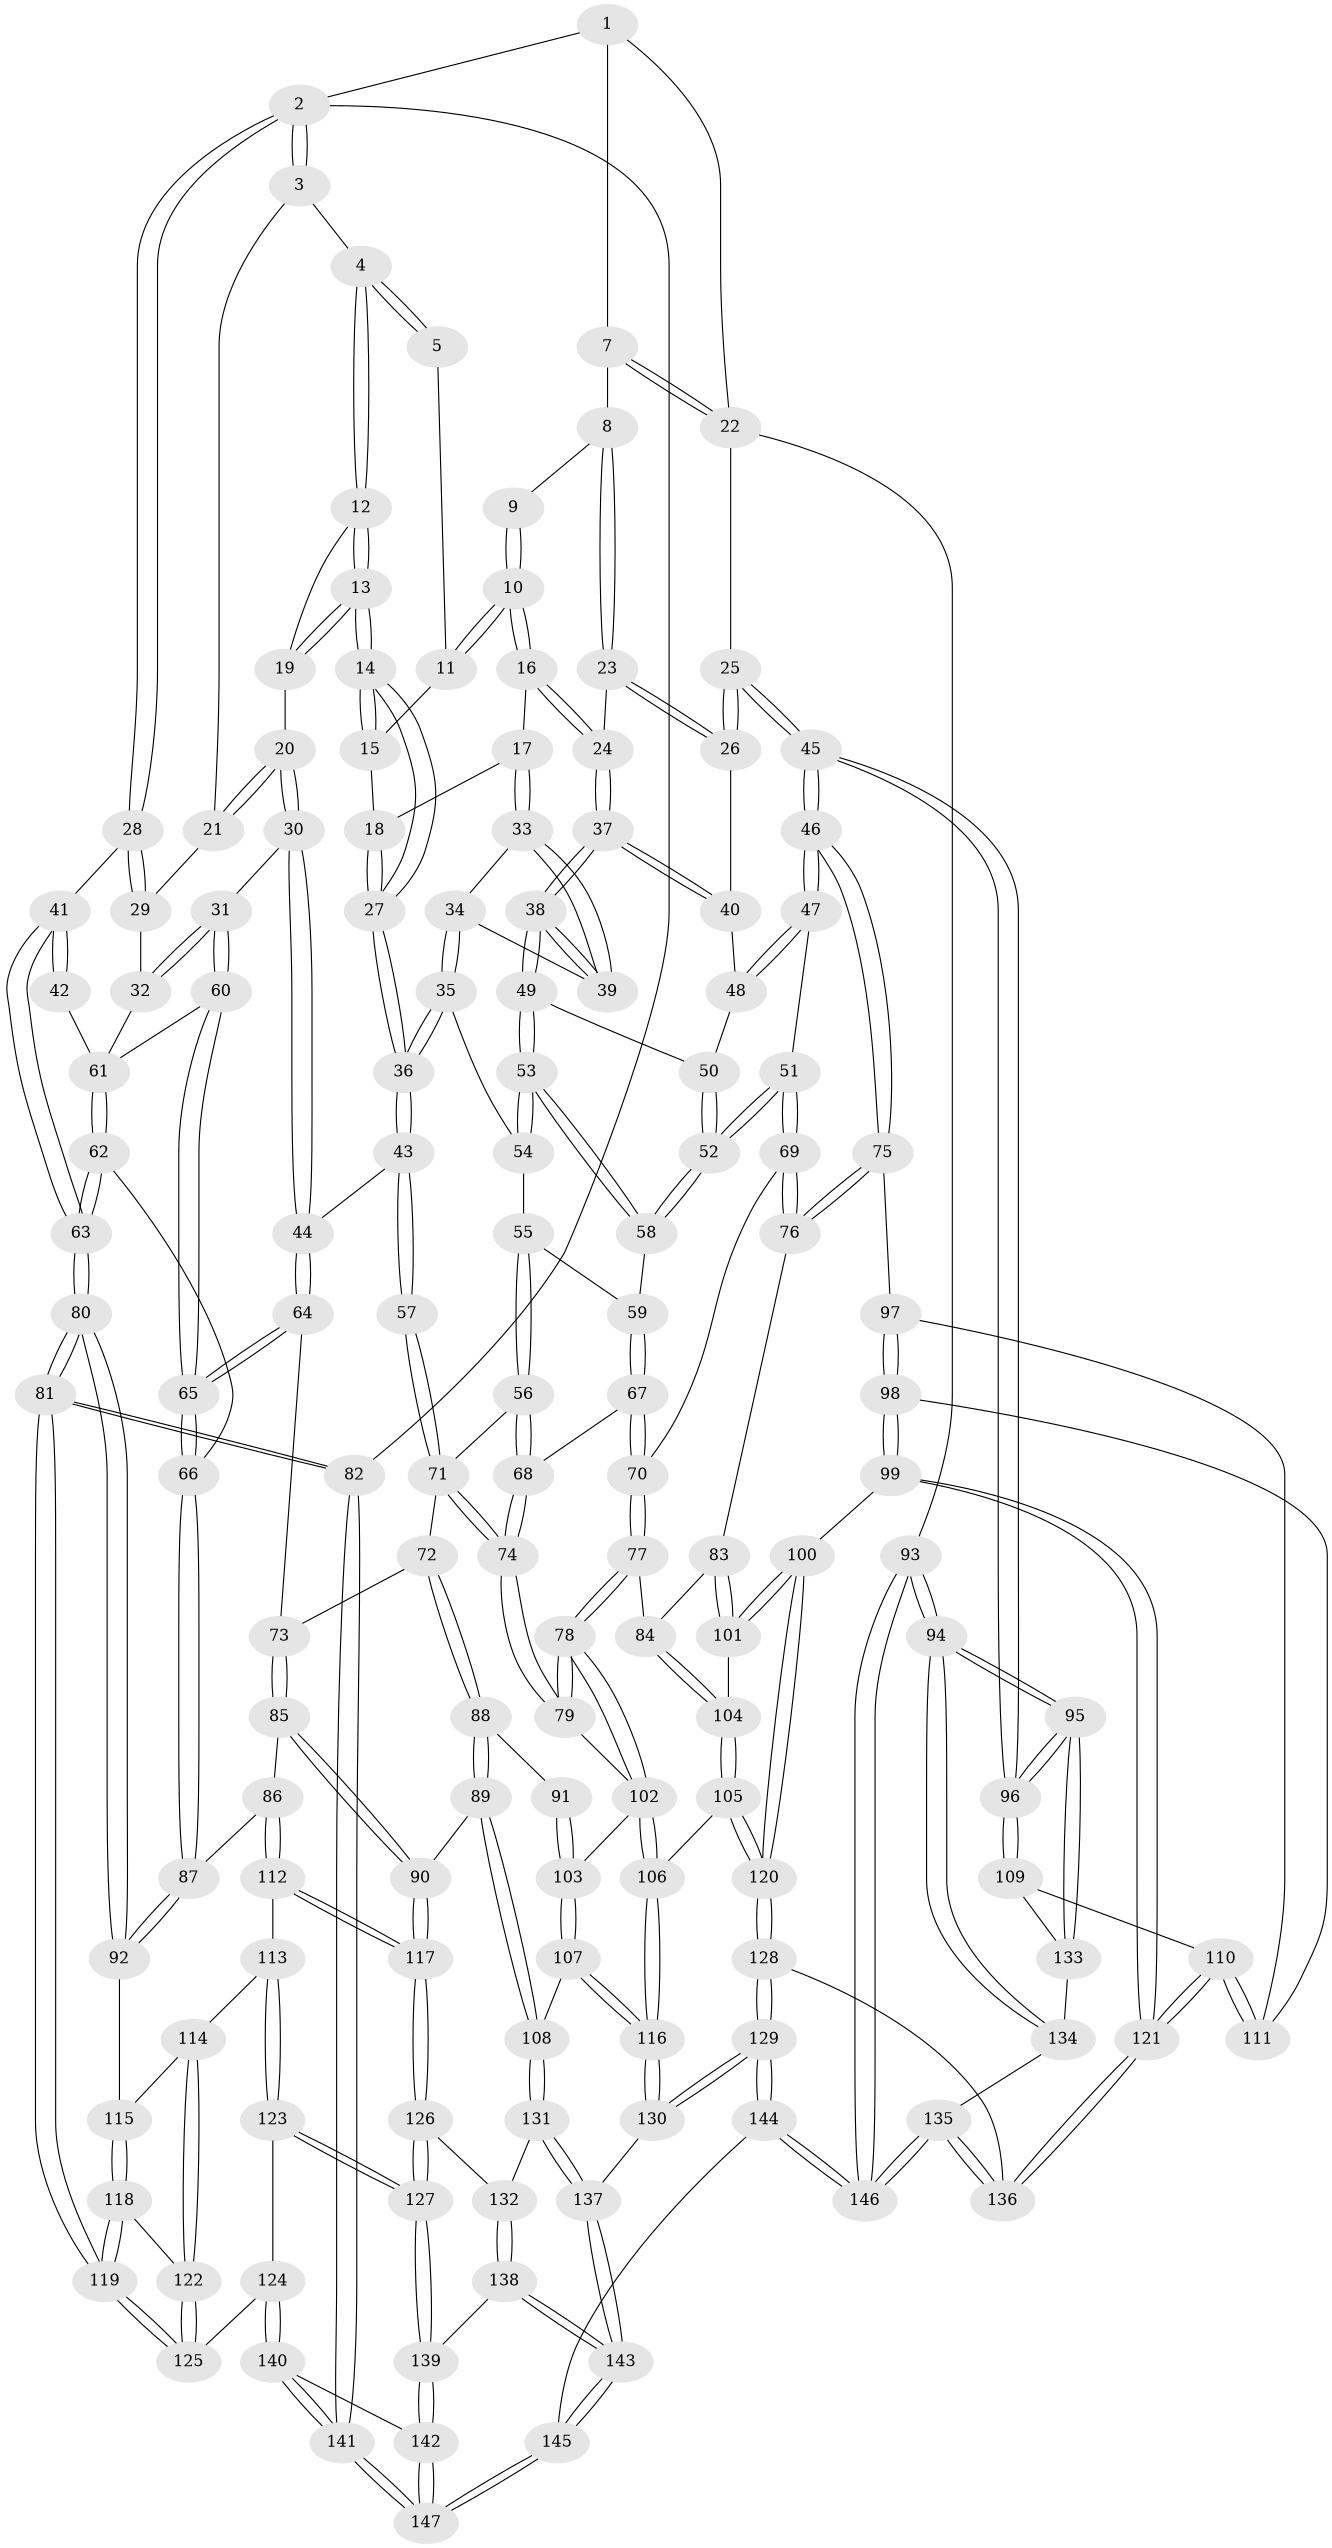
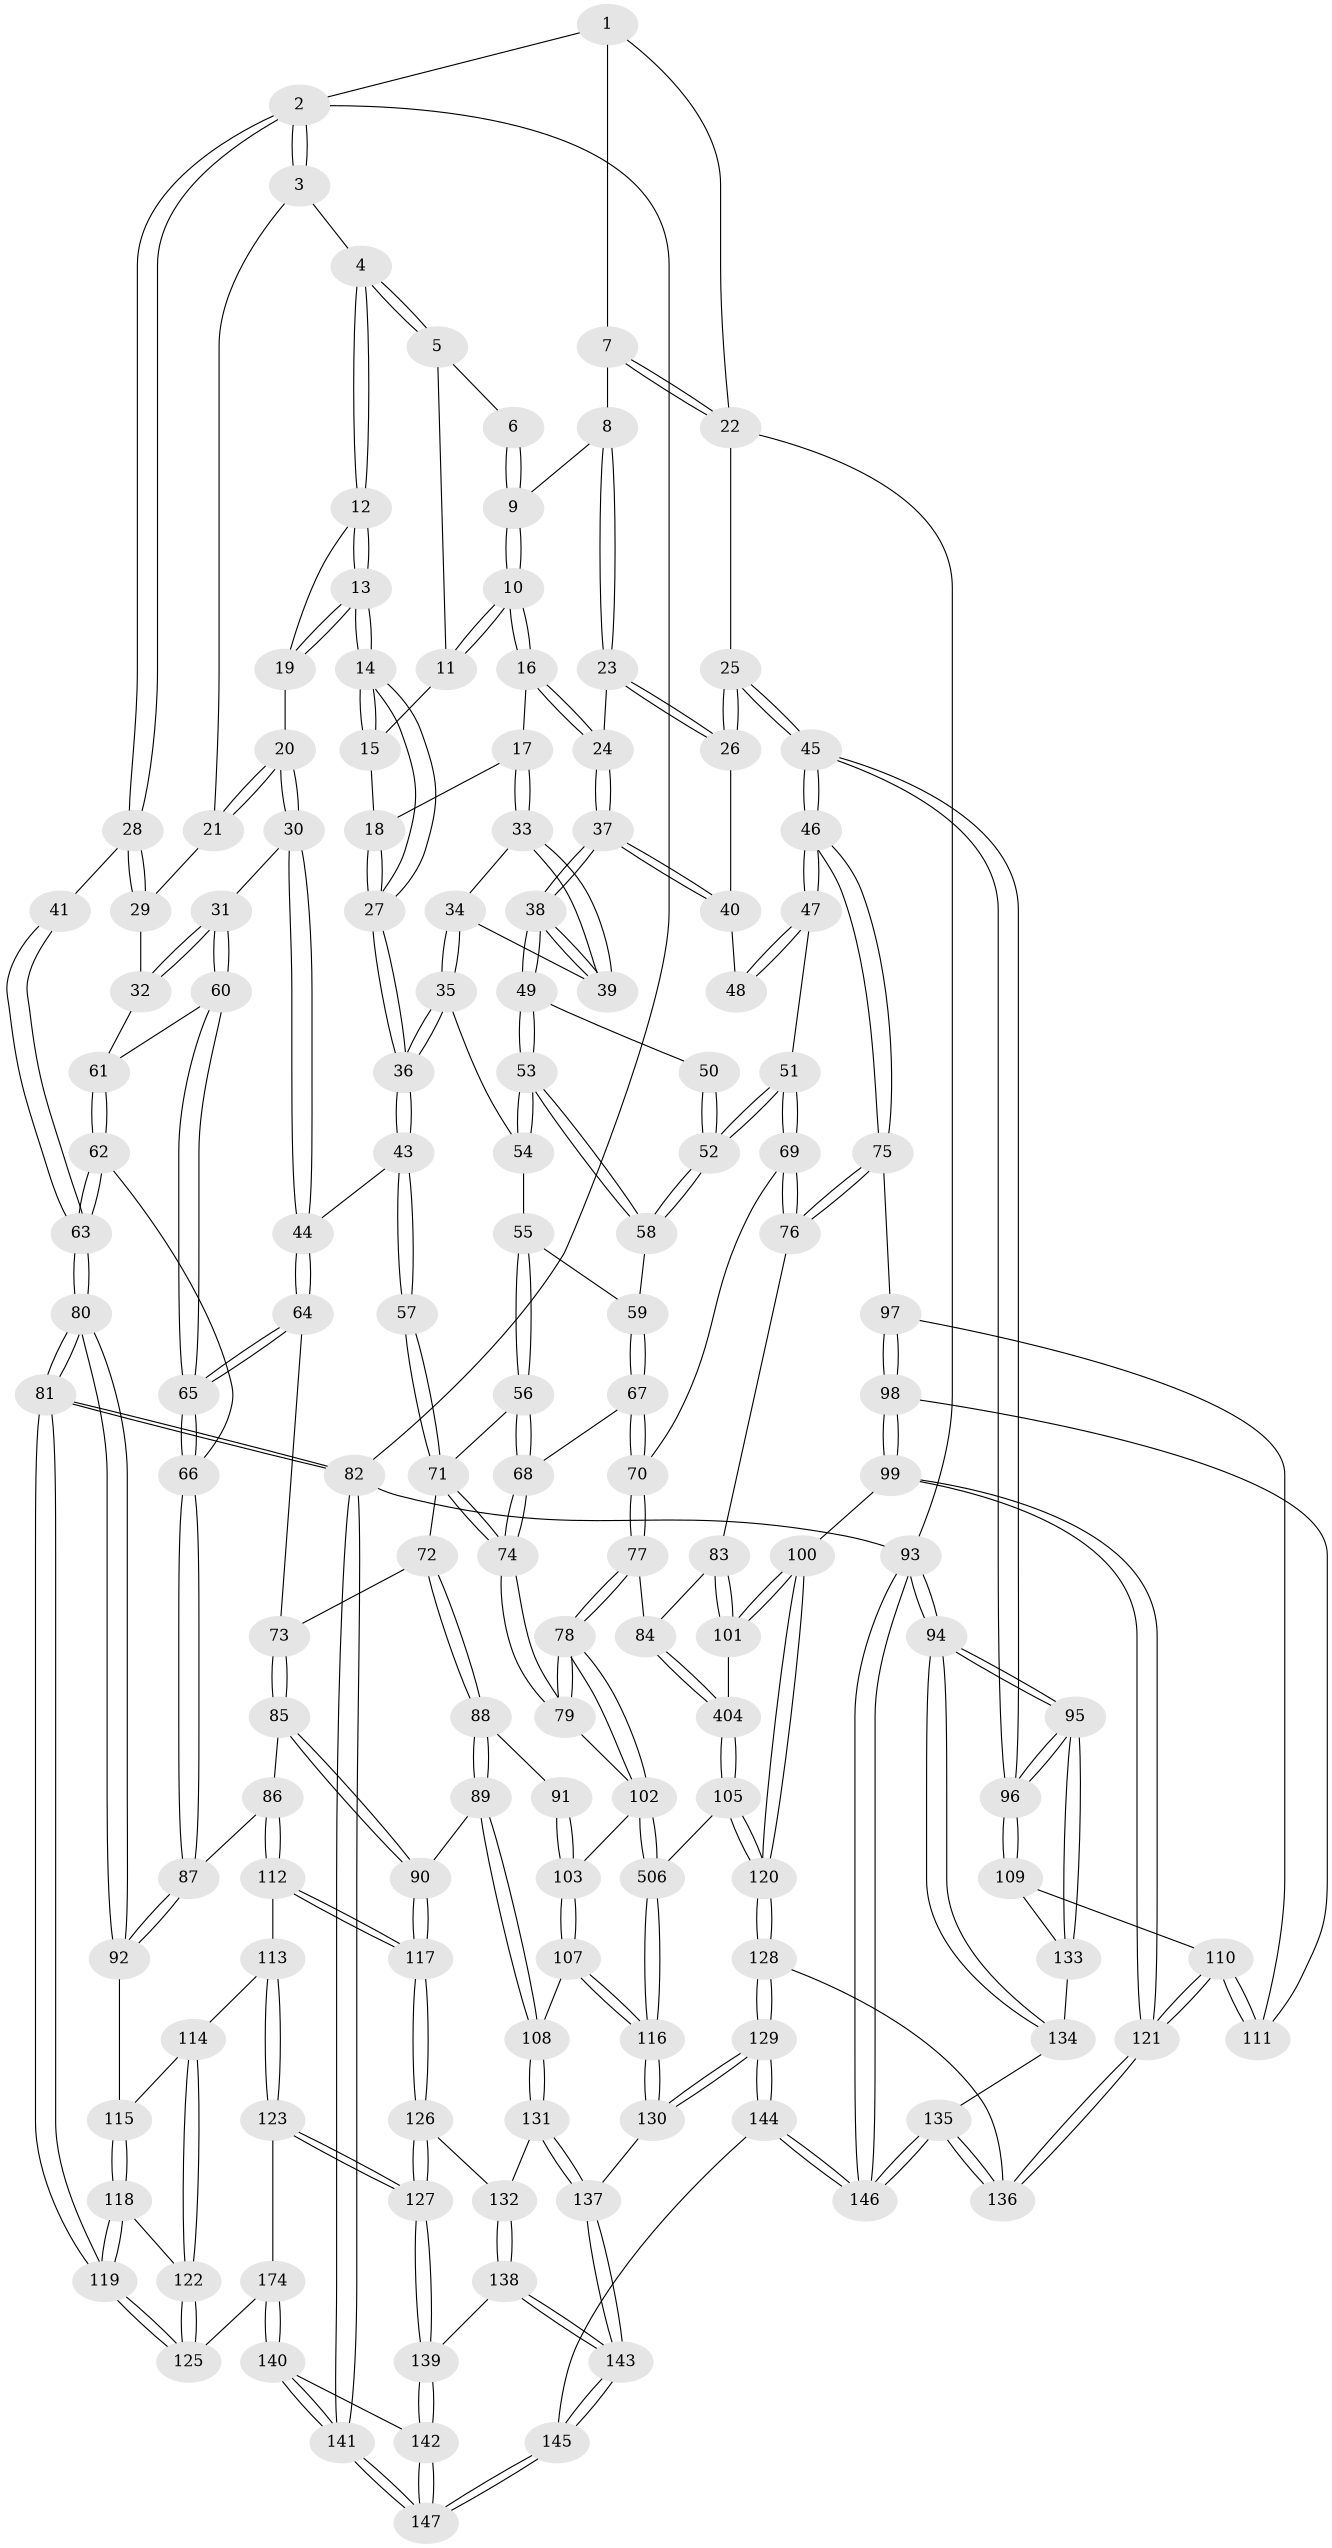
node "6": added
node "42": removed
edge "48" -- "50": removed
edge "82" -- "93": added
node "104": label "104" -> "404"
node "106": label "106" -> "506"
node "124": label "124" -> "174"
